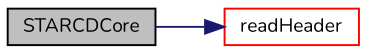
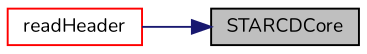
edge "STARCDCore" -> "readHeader": reversed
